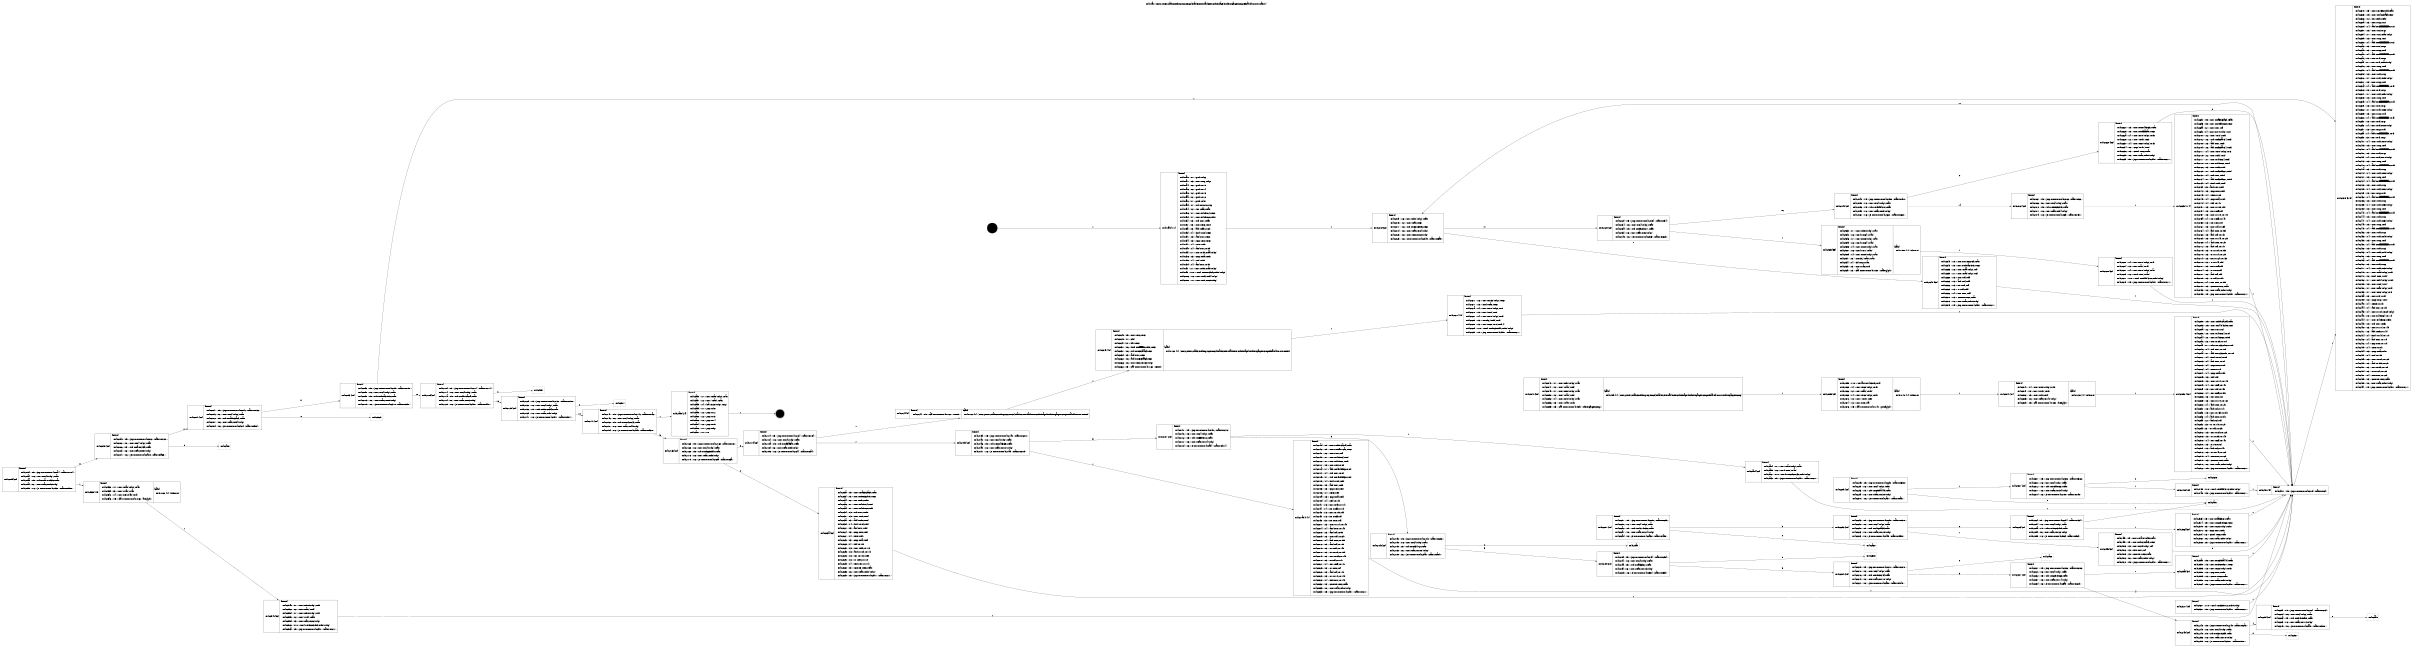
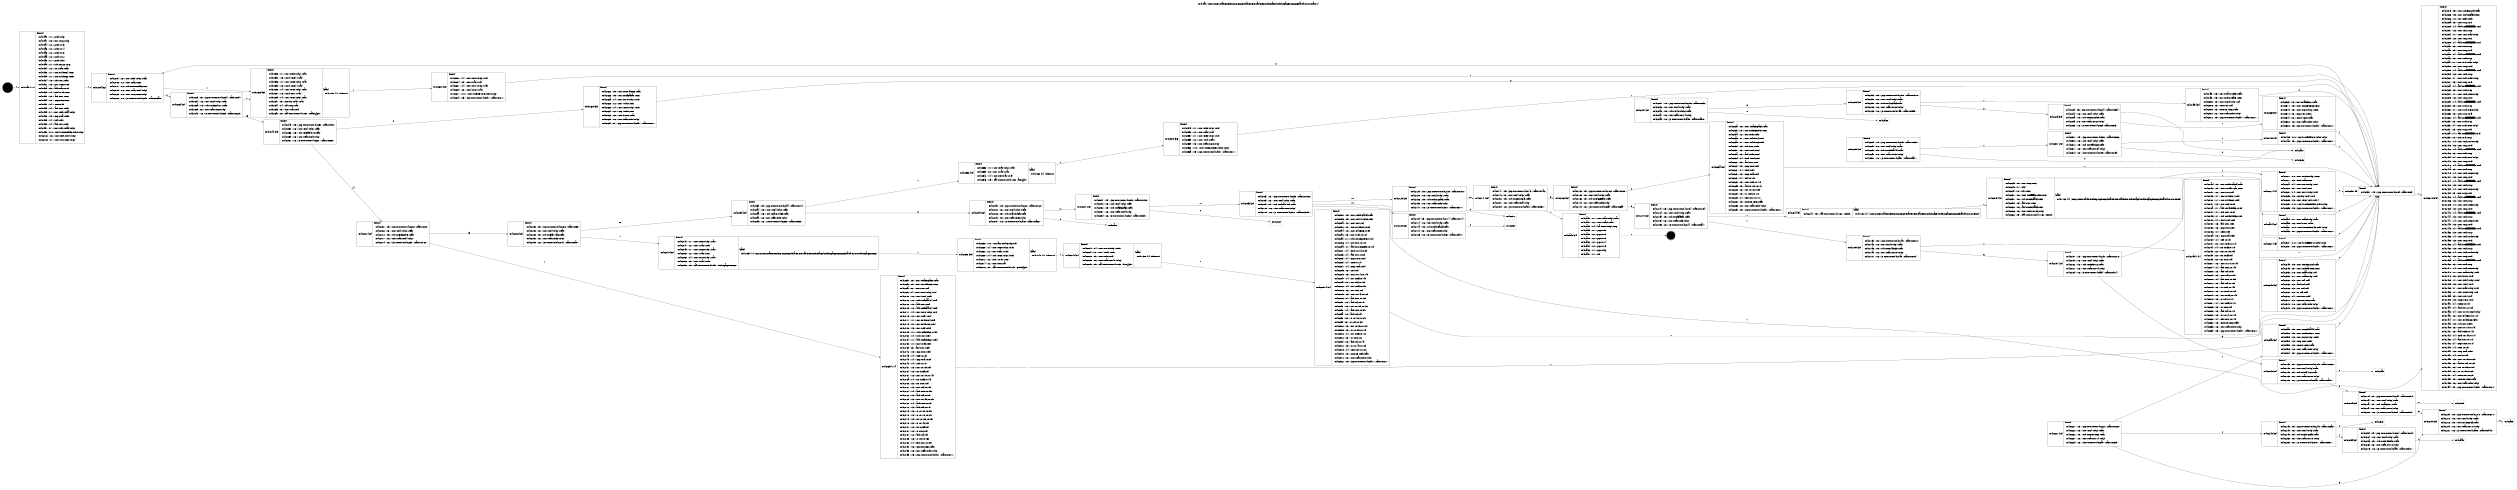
node "0x402083 [28]": added
edge "0x40200f [32]" -> "0x402349 [53]": now "0x40200f [32]" -> "0x4025c9 [55]"
edge "0x40210f [28]" -> "0x40212b [28]": now "0x4020f3 [28]" -> "0x40212b [28]"
edge "0x40220b [28]" -> "0x402227 [28]": reversed
